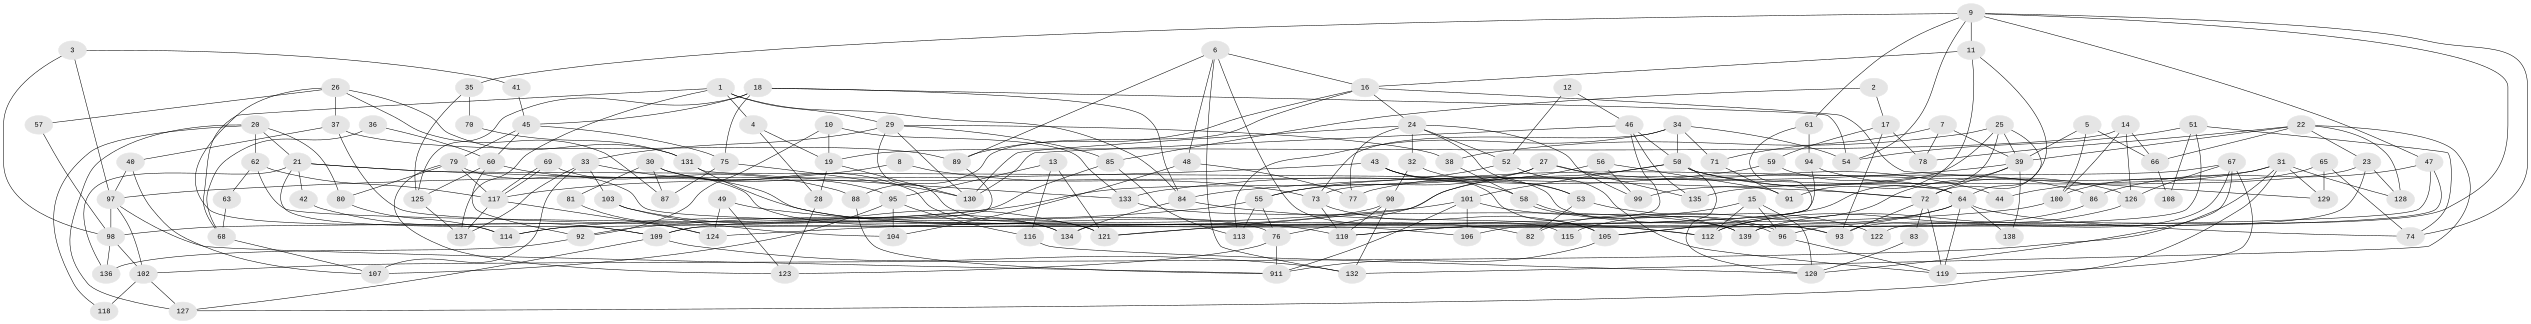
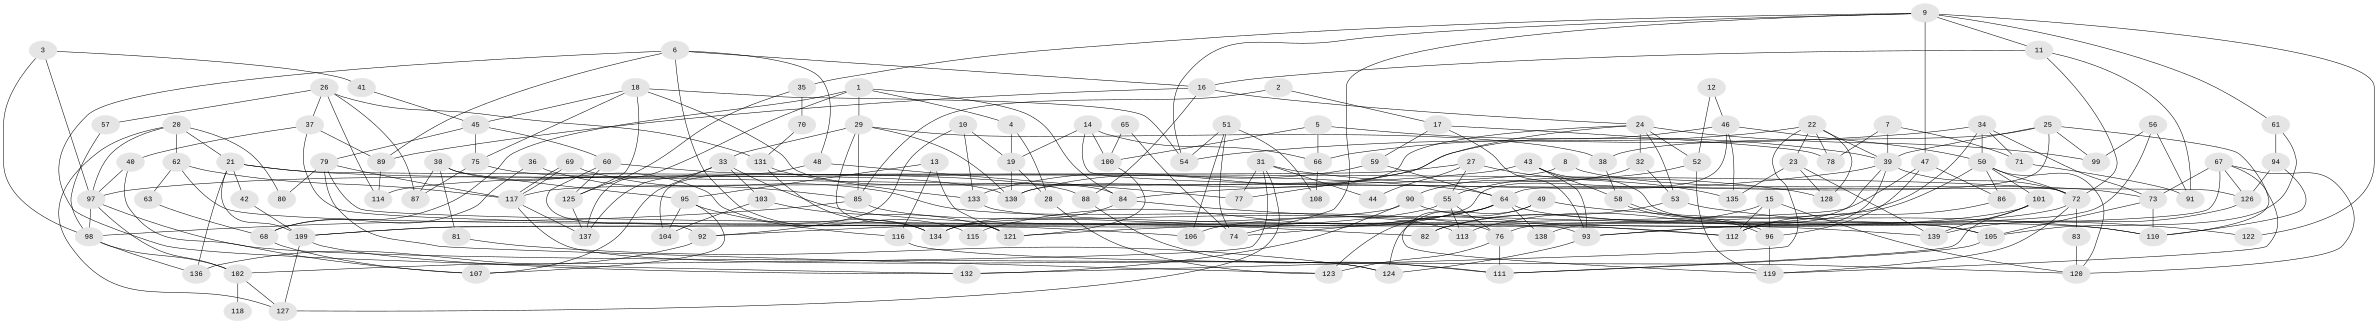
edge "36" -- "60": now "36" -- "85"
edge "20" -- "118": now "20" -- "97"
node "129": removed
edge "80" -- "114": removed
edge "101" -- "124": now "93" -- "124"
node "911": label "911" -> "111"
